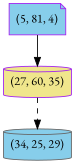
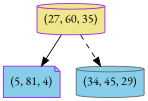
edge "(5, 81, 4)" -> "(27, 60, 35)": reversed
node "(34, 25, 29)": label "(34, 25, 29)" -> "(34, 45, 29)"
